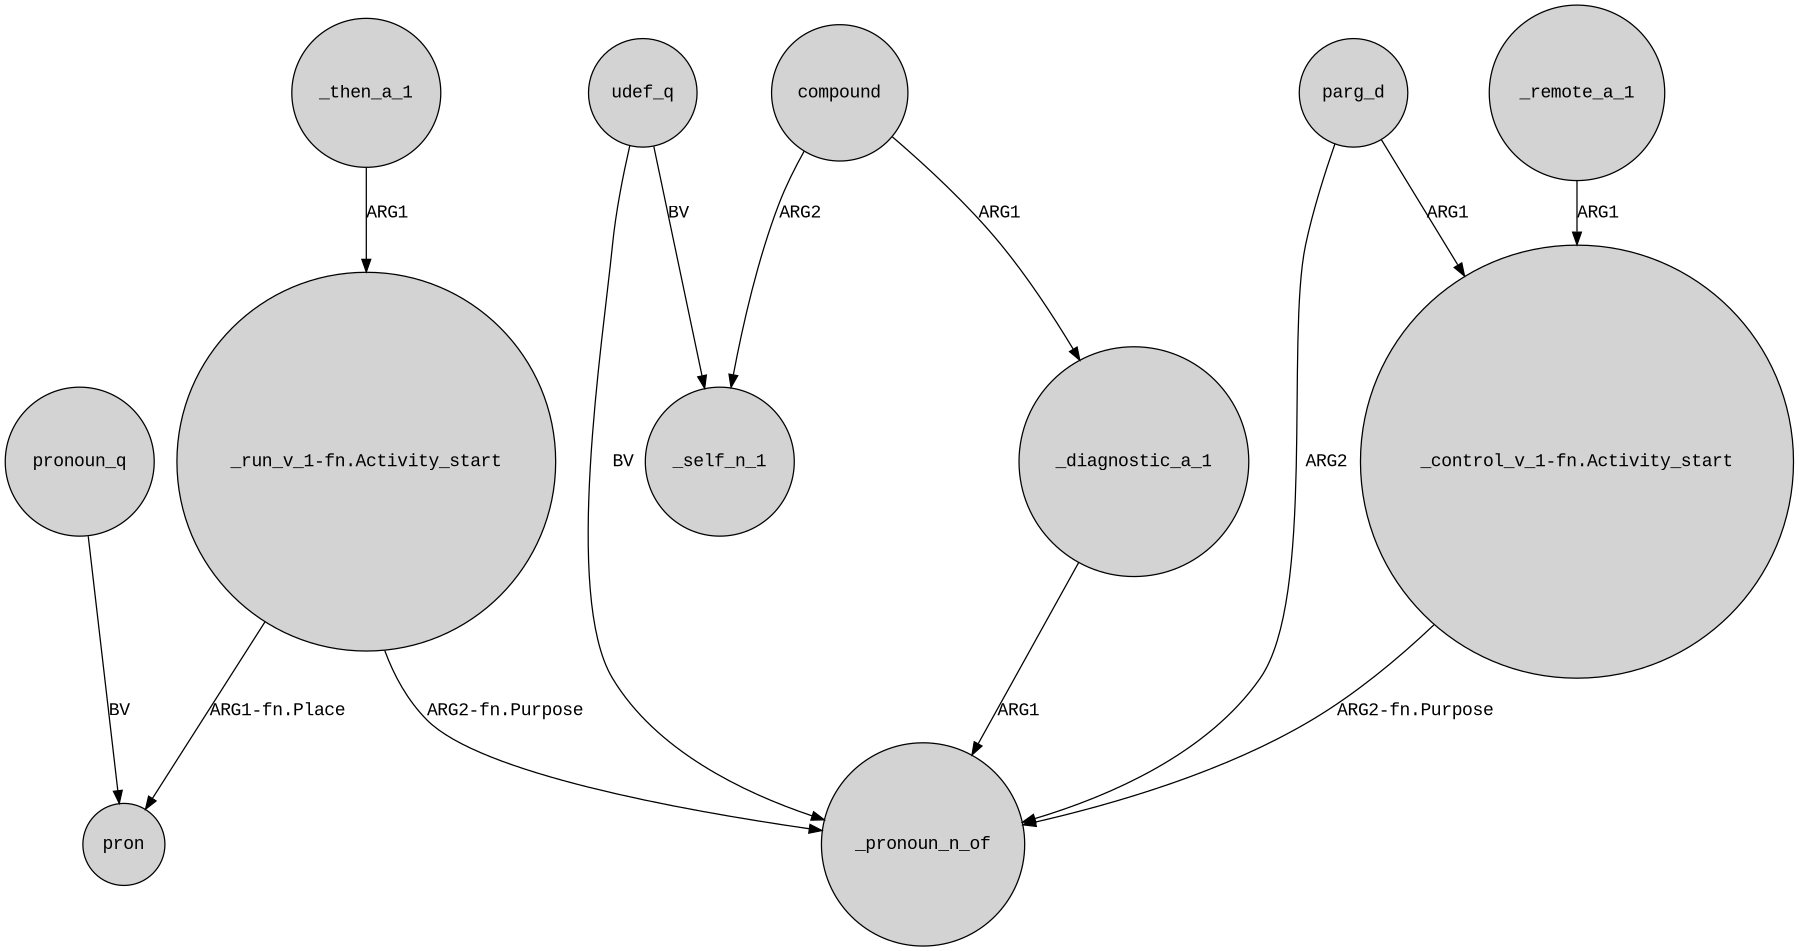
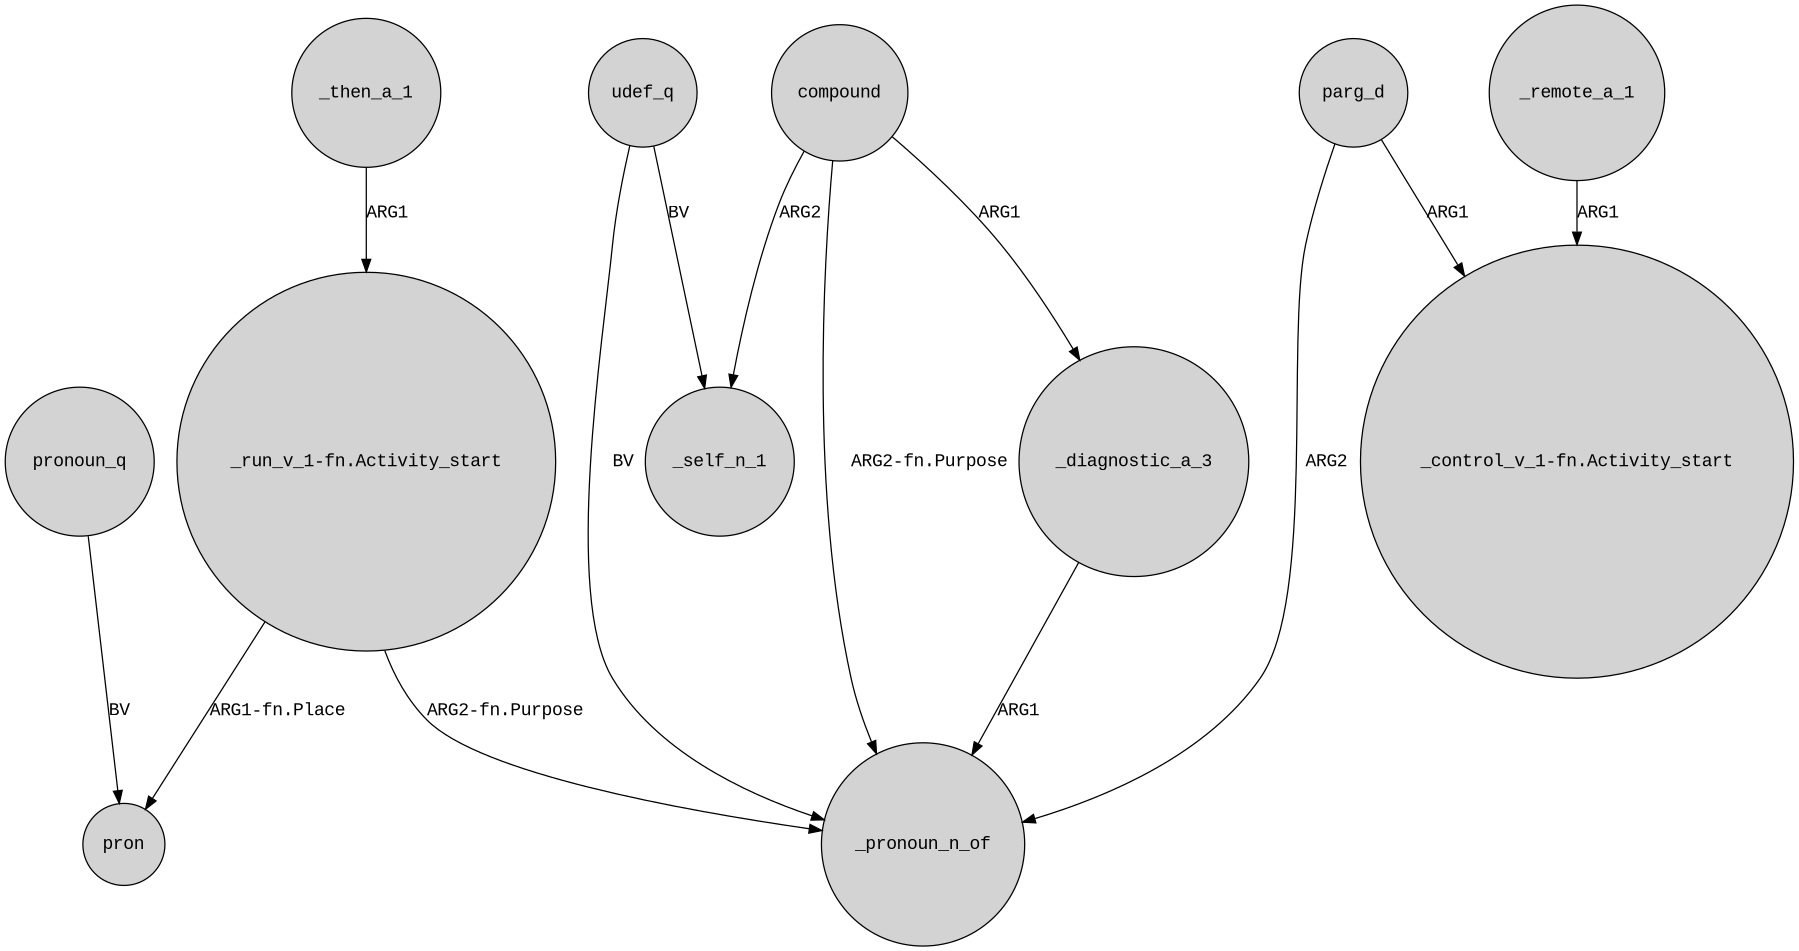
node "_diagnostic_a_1": label "_diagnostic_a_1" -> "_diagnostic_a_3"
edge "_control_v_1-fn.Activity_start" -> "_pronoun_n_of": now "compound" -> "_pronoun_n_of"
